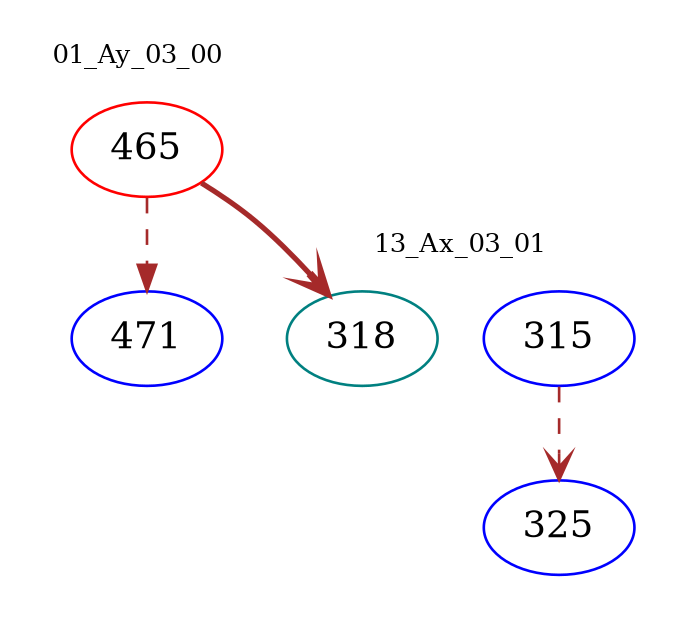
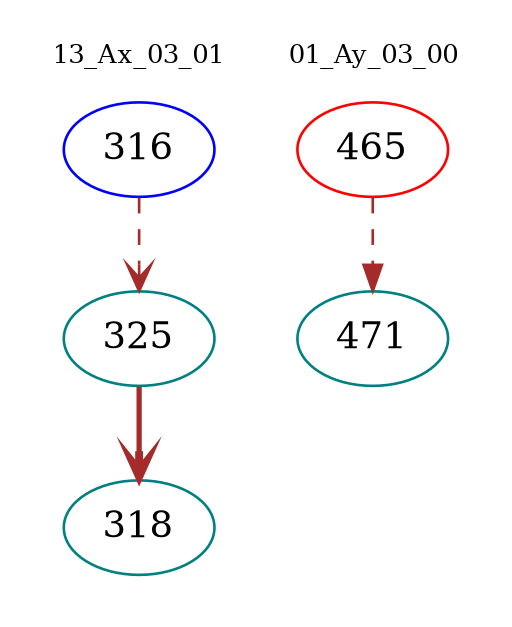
edge "465" -> "318": now "325" -> "318"
node "471": color blue -> teal
node "315": label "315" -> "316"
node "325": color blue -> teal
